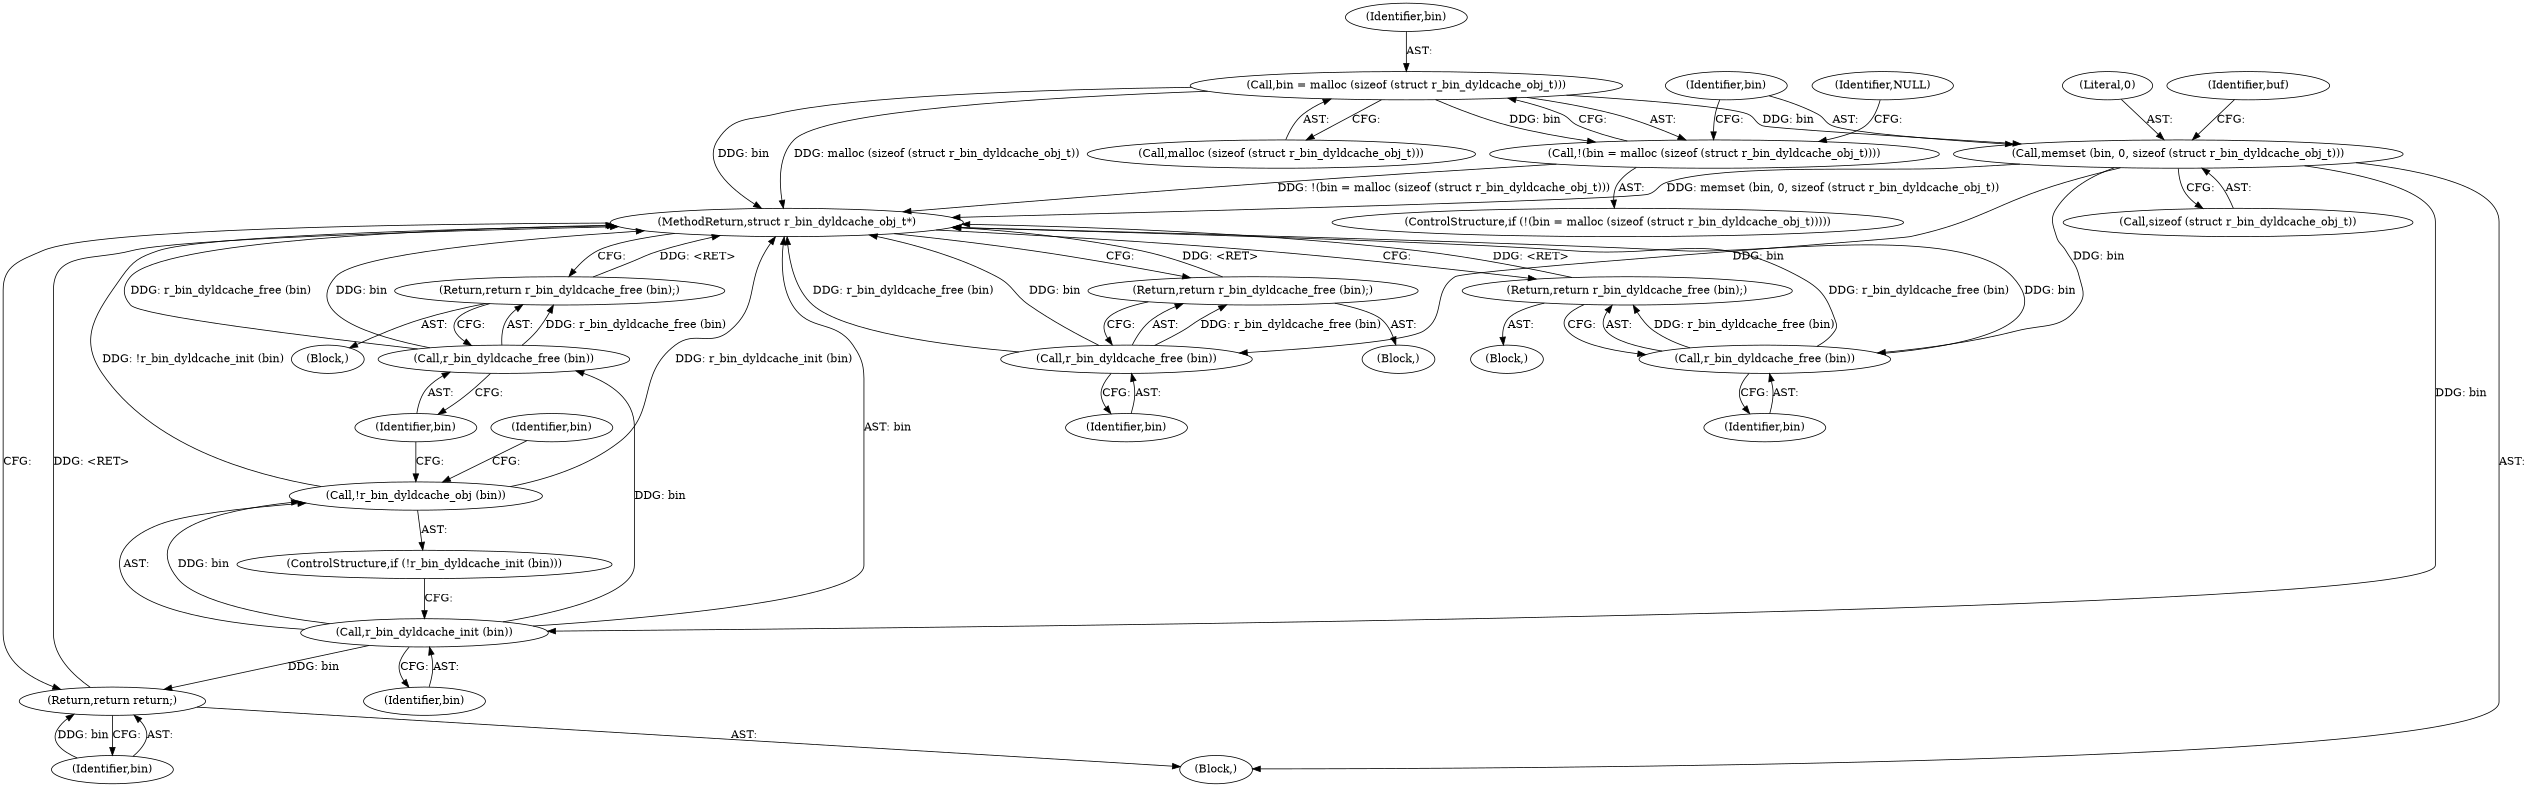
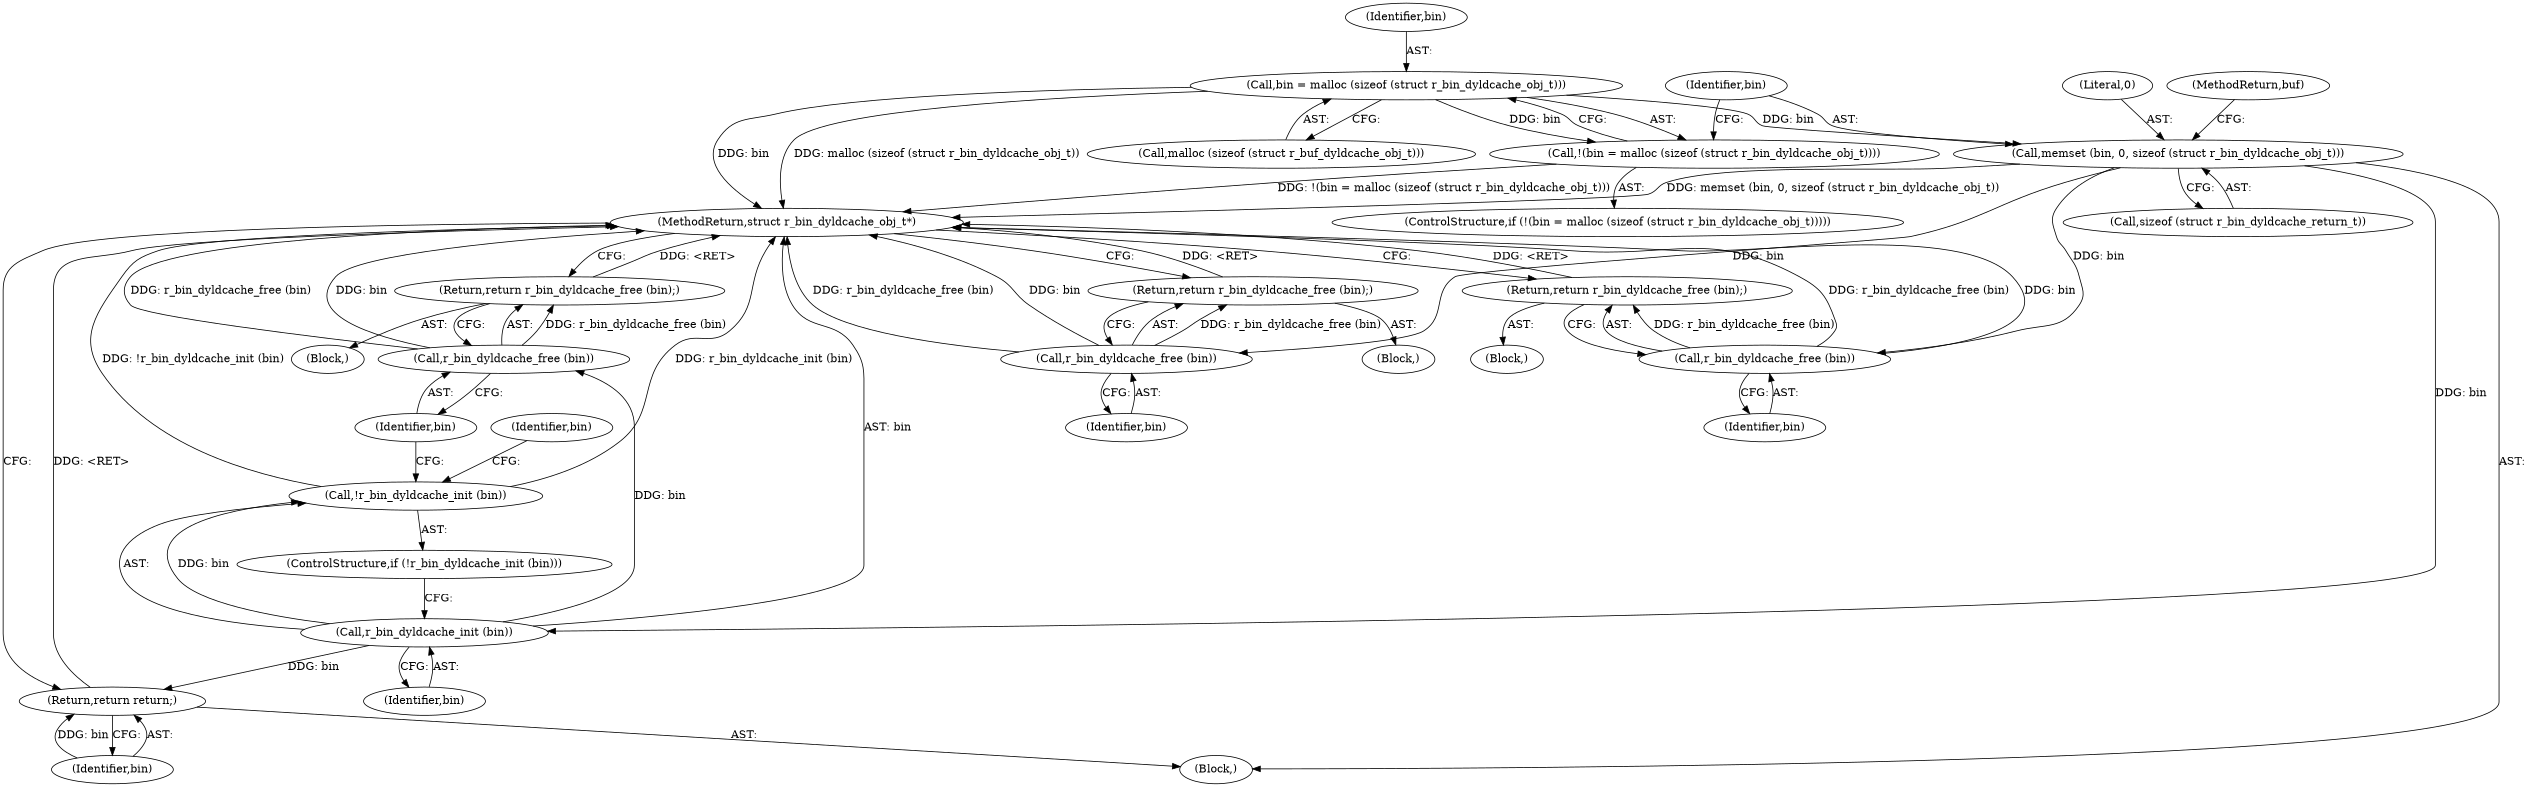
node "(Identifier,NULL)": removed
node "(Identifier,buf)": label "(Identifier,buf)" -> "(MethodReturn,buf)"
node "(Call,malloc (sizeof (struct r_bin_dyldcache_obj_t)))": label "(Call,malloc (sizeof (struct r_bin_dyldcache_obj_t)))" -> "(Call,malloc (sizeof (struct r_buf_dyldcache_obj_t)))"
node "(Call,sizeof (struct r_bin_dyldcache_obj_t))": label "(Call,sizeof (struct r_bin_dyldcache_obj_t))" -> "(Call,sizeof (struct r_bin_dyldcache_return_t))"
node "(Call,!r_bin_dyldcache_obj (bin))": label "(Call,!r_bin_dyldcache_obj (bin))" -> "(Call,!r_bin_dyldcache_init (bin))"
